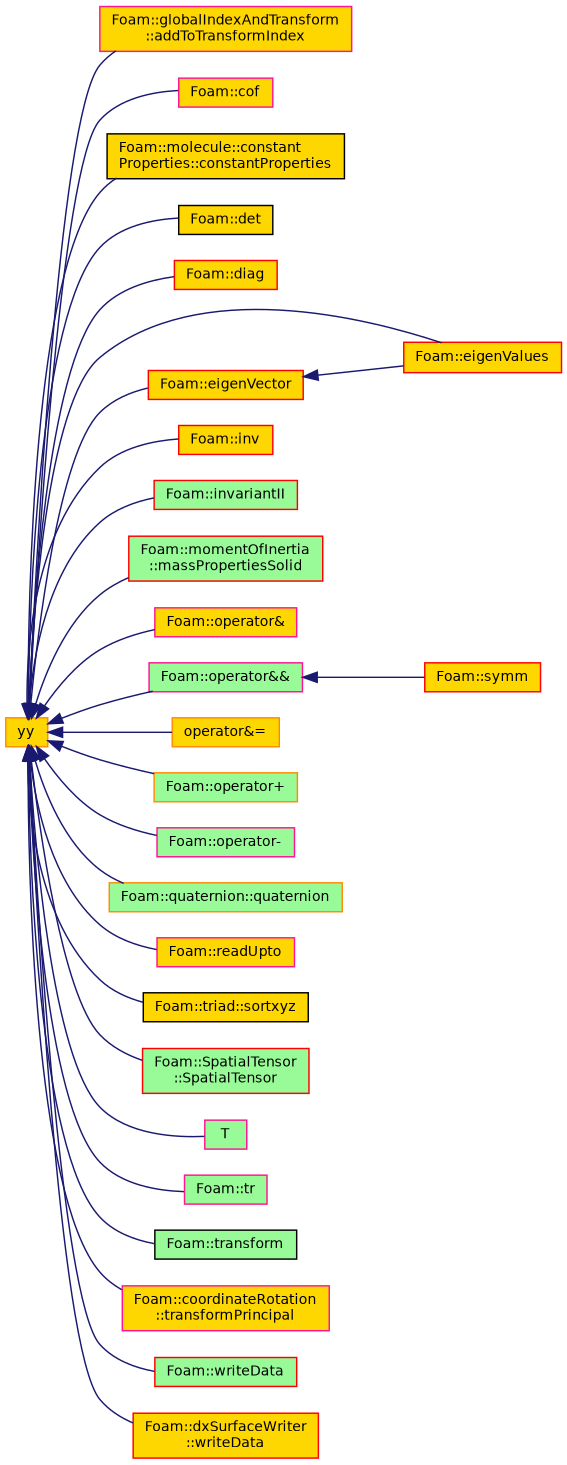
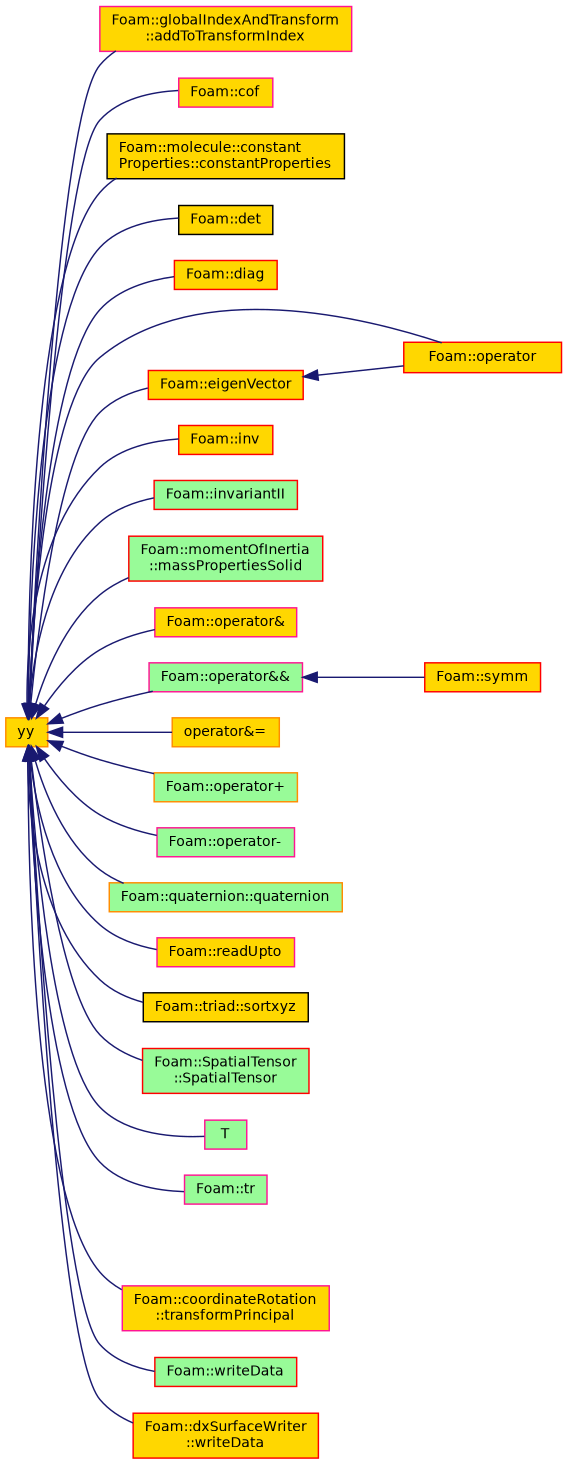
node "Foam::eigenValues": label "Foam::eigenValues" -> "Foam::operator"
node "Foam::transform": removed
